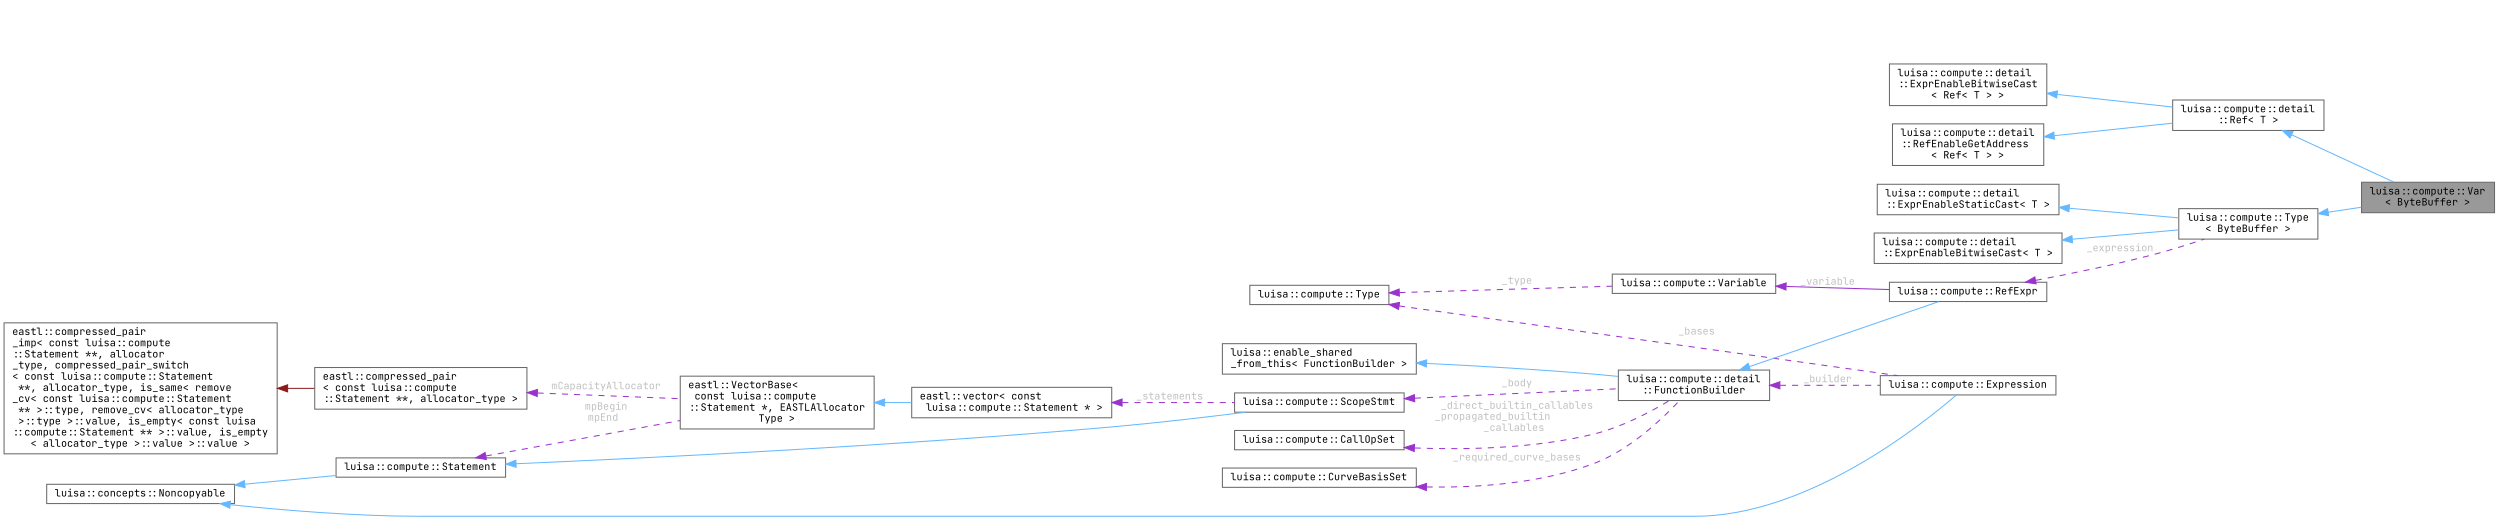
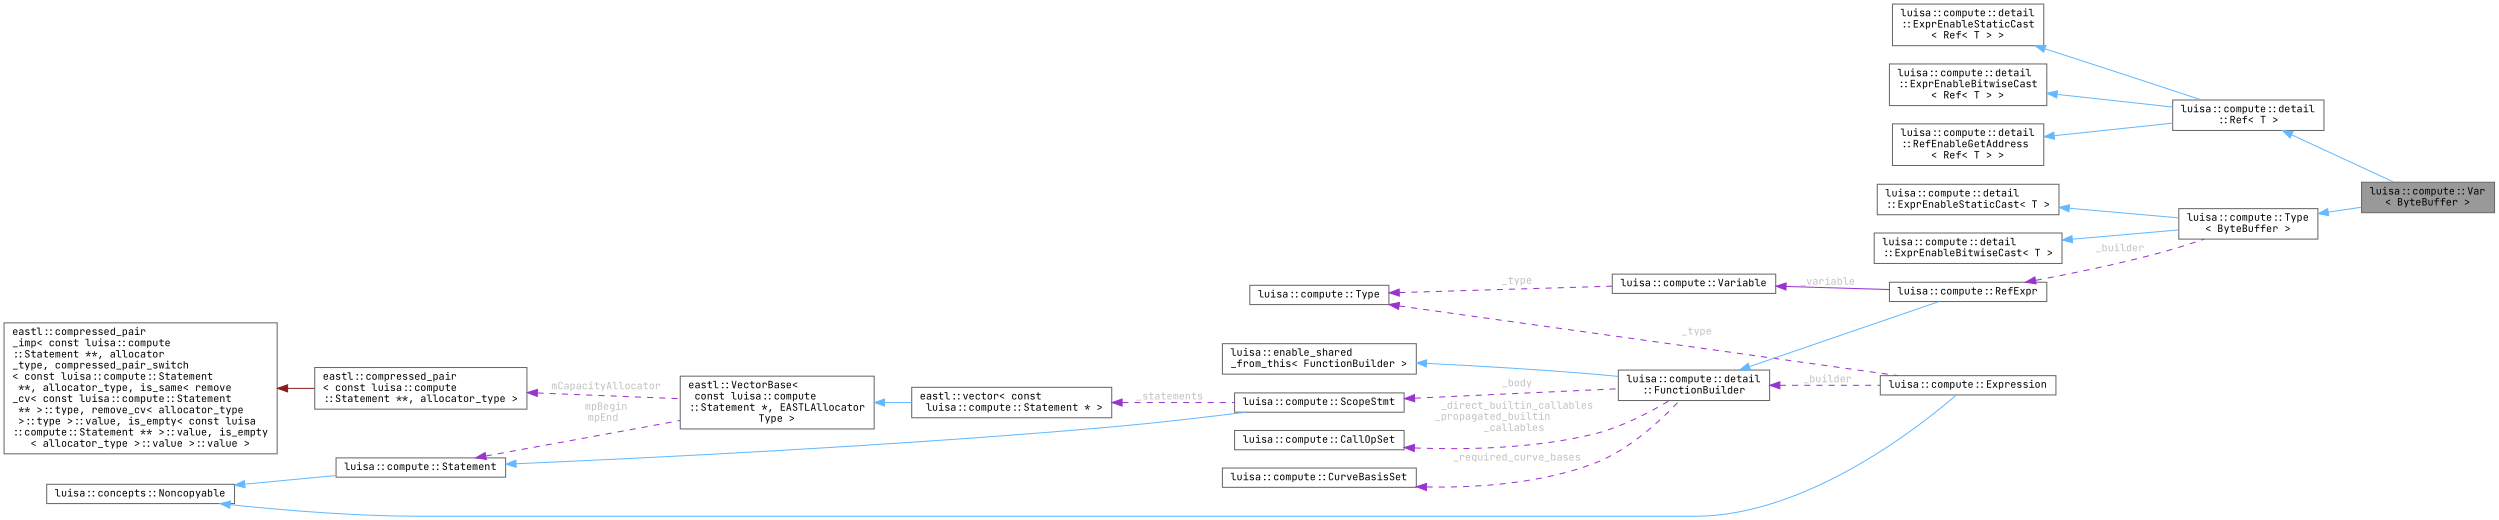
node "luisa::compute::detail ::ExprEnableStaticCast < Ref< T > >": added
edge "luisa::compute::Type < ByteBuffer >" -> "luisa::compute::RefExpr": label " _expression" -> " _builder"
edge "luisa::compute::Expression" -> "luisa::compute::Type": label " _bases" -> " _type"
